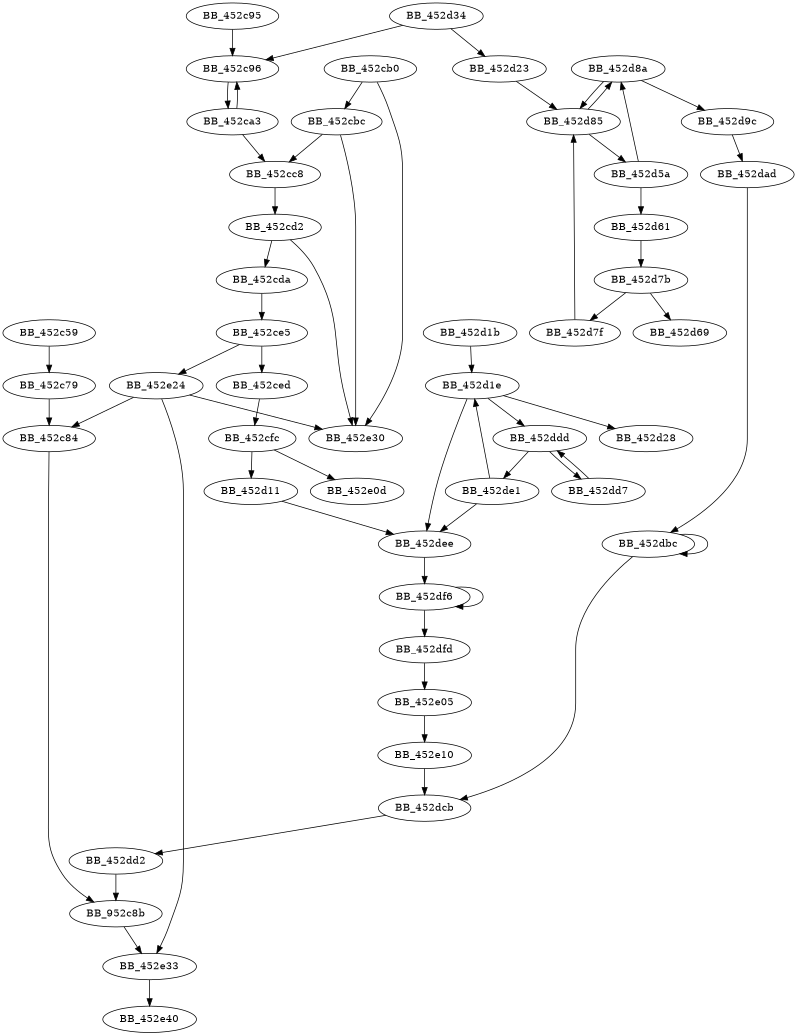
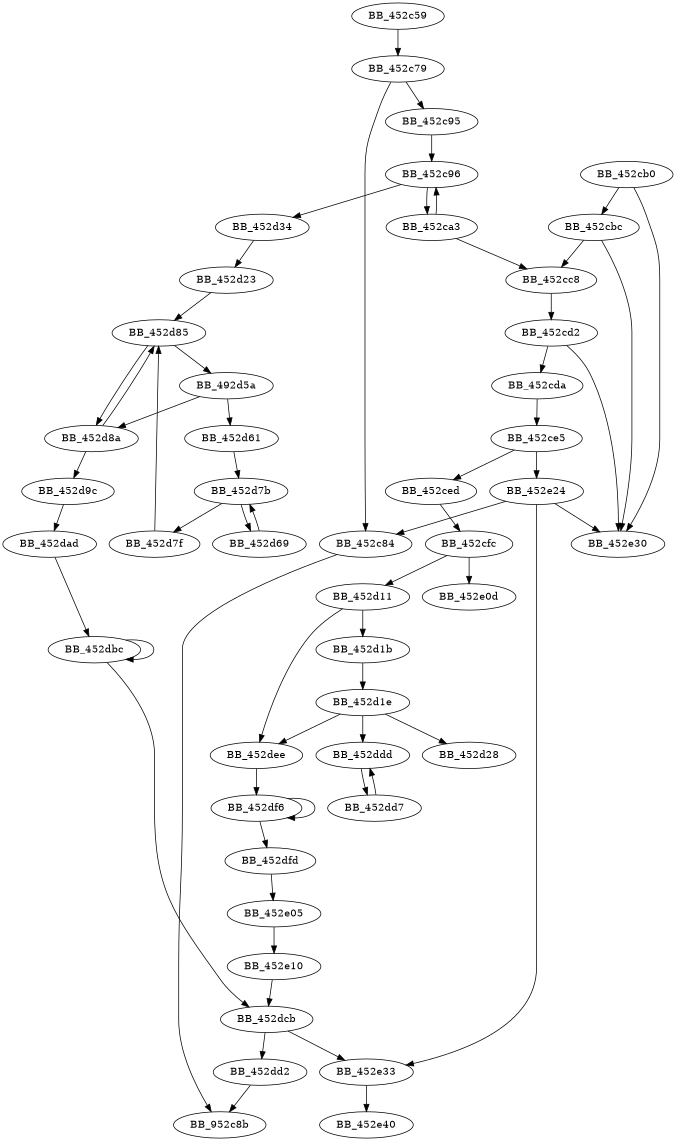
edge "BB_452d34" -> "BB_452c96": reversed
edge "BB_452c79" -> "BB_452c95": added
node "BB_452d5a": label "BB_452d5a" -> "BB_492d5a"
node "BB_452de1": removed
edge "BB_452d69" -> "BB_452d7b": added
edge "BB_452d11" -> "BB_452d1b": added
edge "BB_952c8b" -> "BB_452e33": now "BB_452dcb" -> "BB_452e33"
